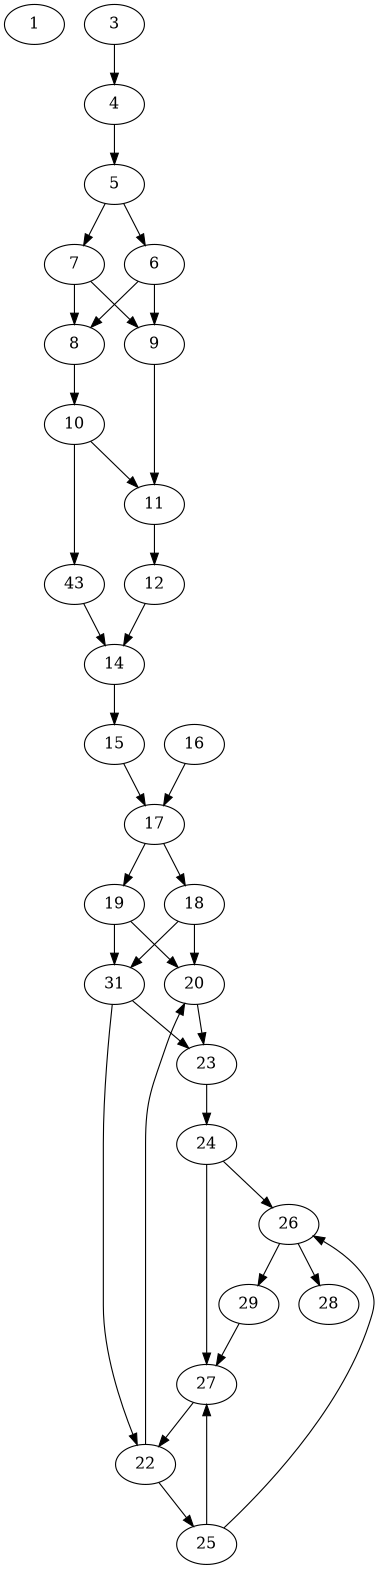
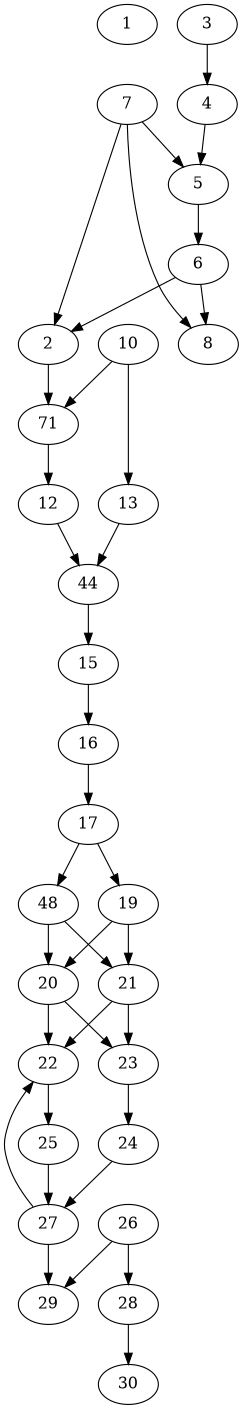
edge "5" -> "7": reversed
node "9": label "9" -> "2"
edge "8" -> "10": removed
node "11": label "11" -> "71"
node "43": label "43" -> "13"
node "14": label "14" -> "44"
edge "15" -> "17": now "15" -> "16"
node "18": label "18" -> "48"
node "31": label "31" -> "21"
edge "24" -> "26": removed
edge "22" -> "20": reversed
edge "29" -> "27": reversed
node "30": added
edge "25" -> "26": removed
